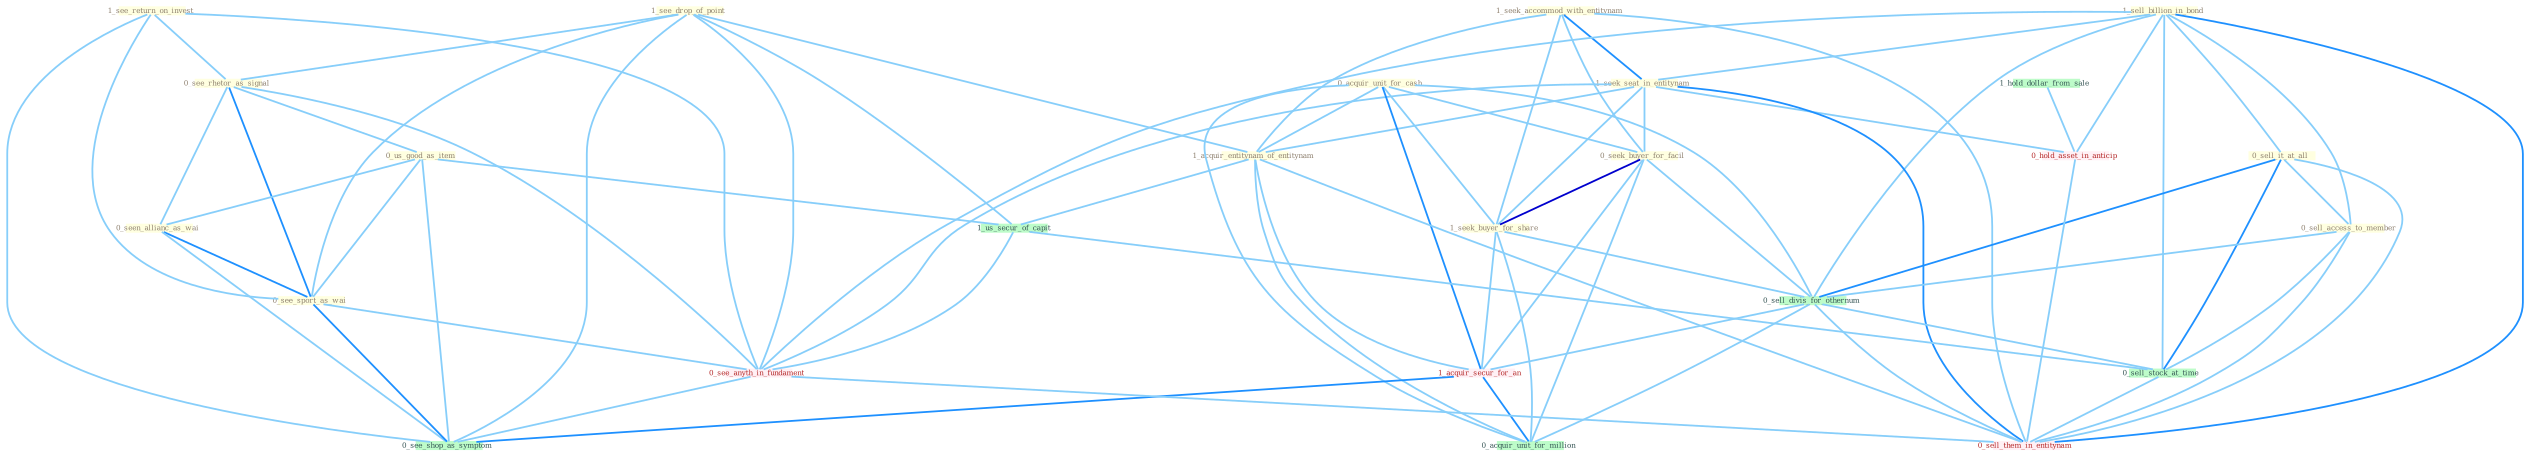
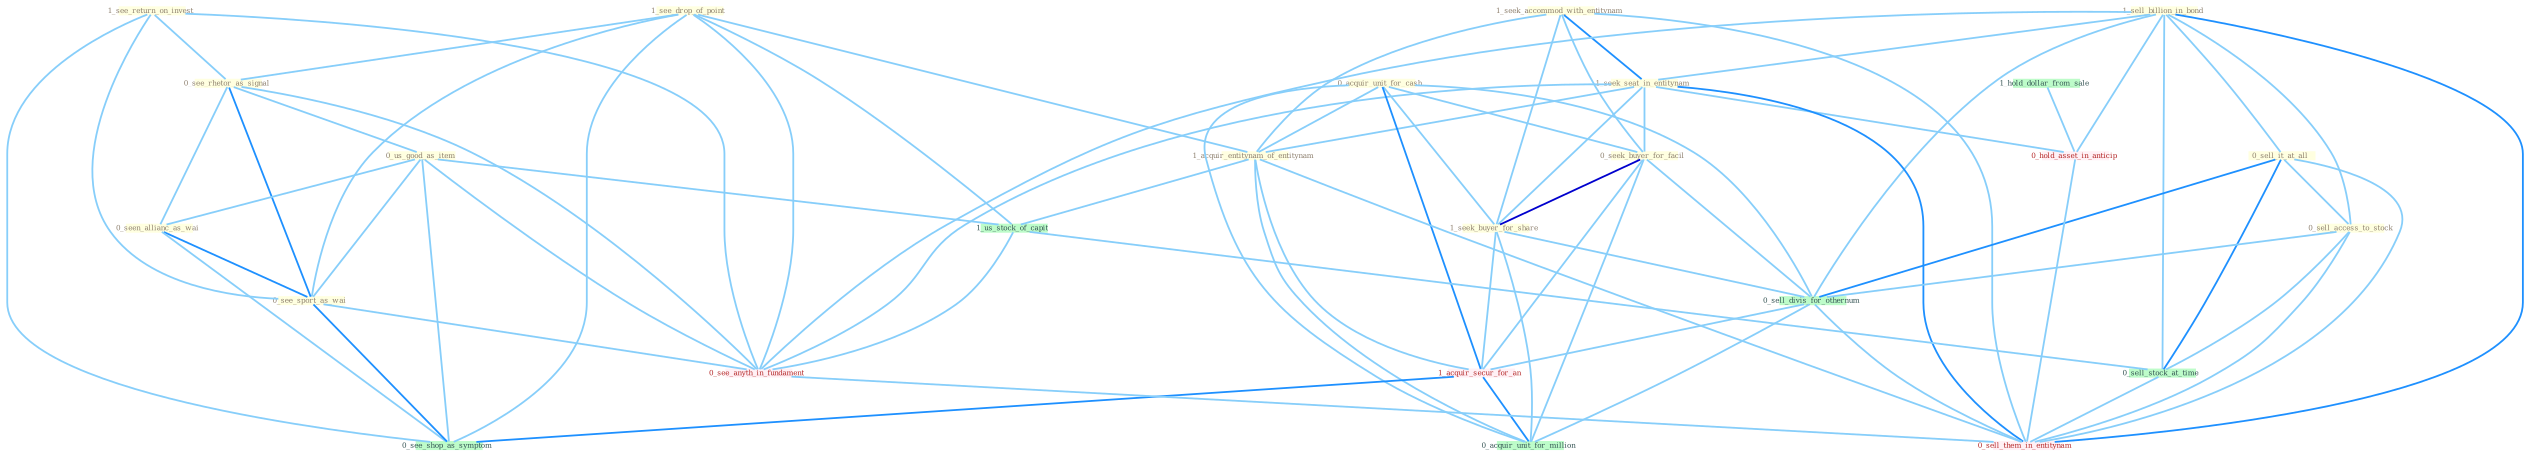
node "1_us_secur_of_capit": label "1_us_secur_of_capit" -> "1_us_stock_of_capit"
node "0_sell_access_to_member": label "0_sell_access_to_member" -> "0_sell_access_to_stock"
edge "0_sell_divis_for_othernum" -- "0_sell_stock_at_time": removed
edge "0_see_anyth_in_fundament" -- "0_see_shop_as_symptom": now "0_see_anyth_in_fundament" -- "0_us_good_as_item"
